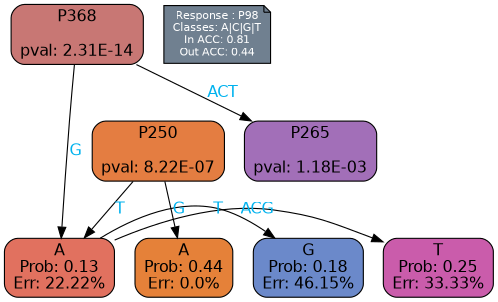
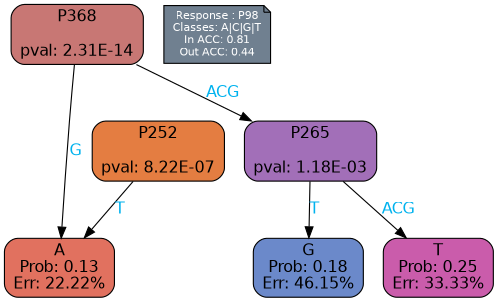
edge "P368 pval: 2.31E-14" -> "P265 pval: 1.18E-03": label "ACT" -> "ACG"
node "P250 pval: 8.22E-07": label "P250 pval: 8.22E-07" -> "P252 pval: 8.22E-07"
edge "A Prob: 0.13 Err: 22.22%" -> "G Prob: 0.18 Err: 46.15%": now "P265 pval: 1.18E-03" -> "G Prob: 0.18 Err: 46.15%"
edge "A Prob: 0.13 Err: 22.22%" -> "T Prob: 0.25 Err: 33.33%": now "P265 pval: 1.18E-03" -> "T Prob: 0.25 Err: 33.33%"
node "A Prob: 0.44 Err: 0.0%": removed
